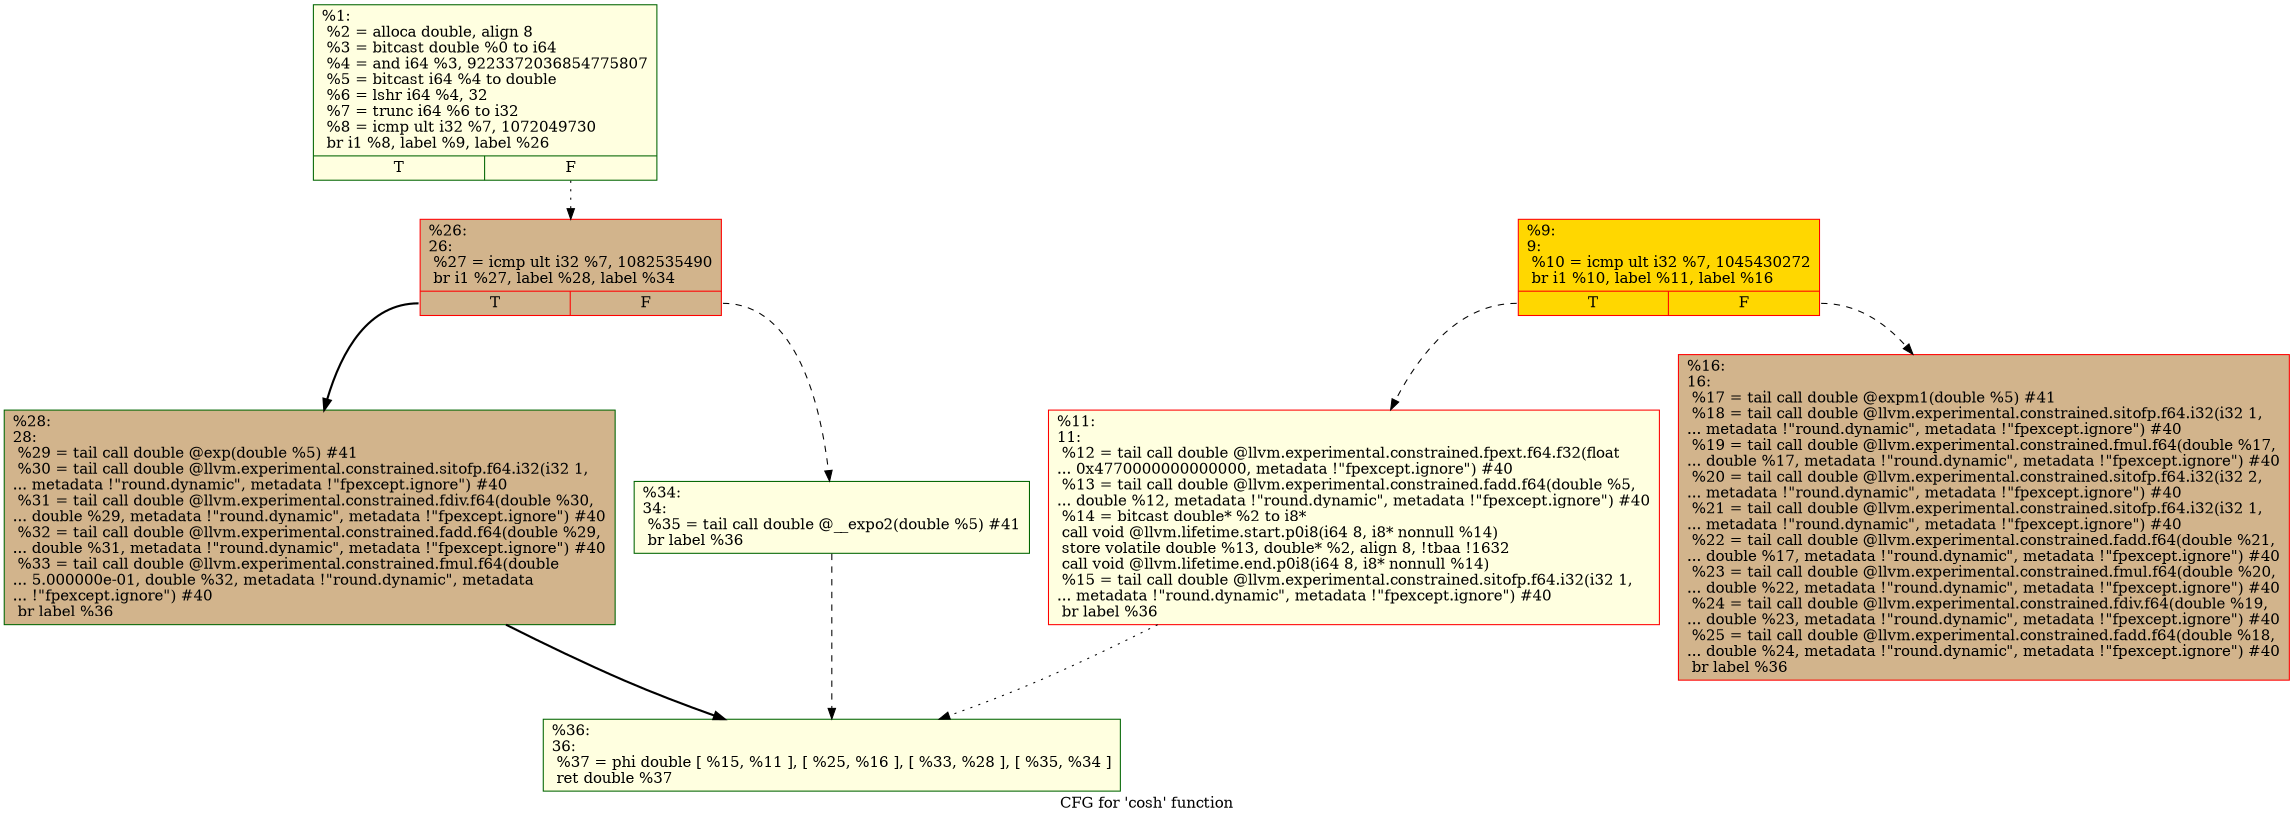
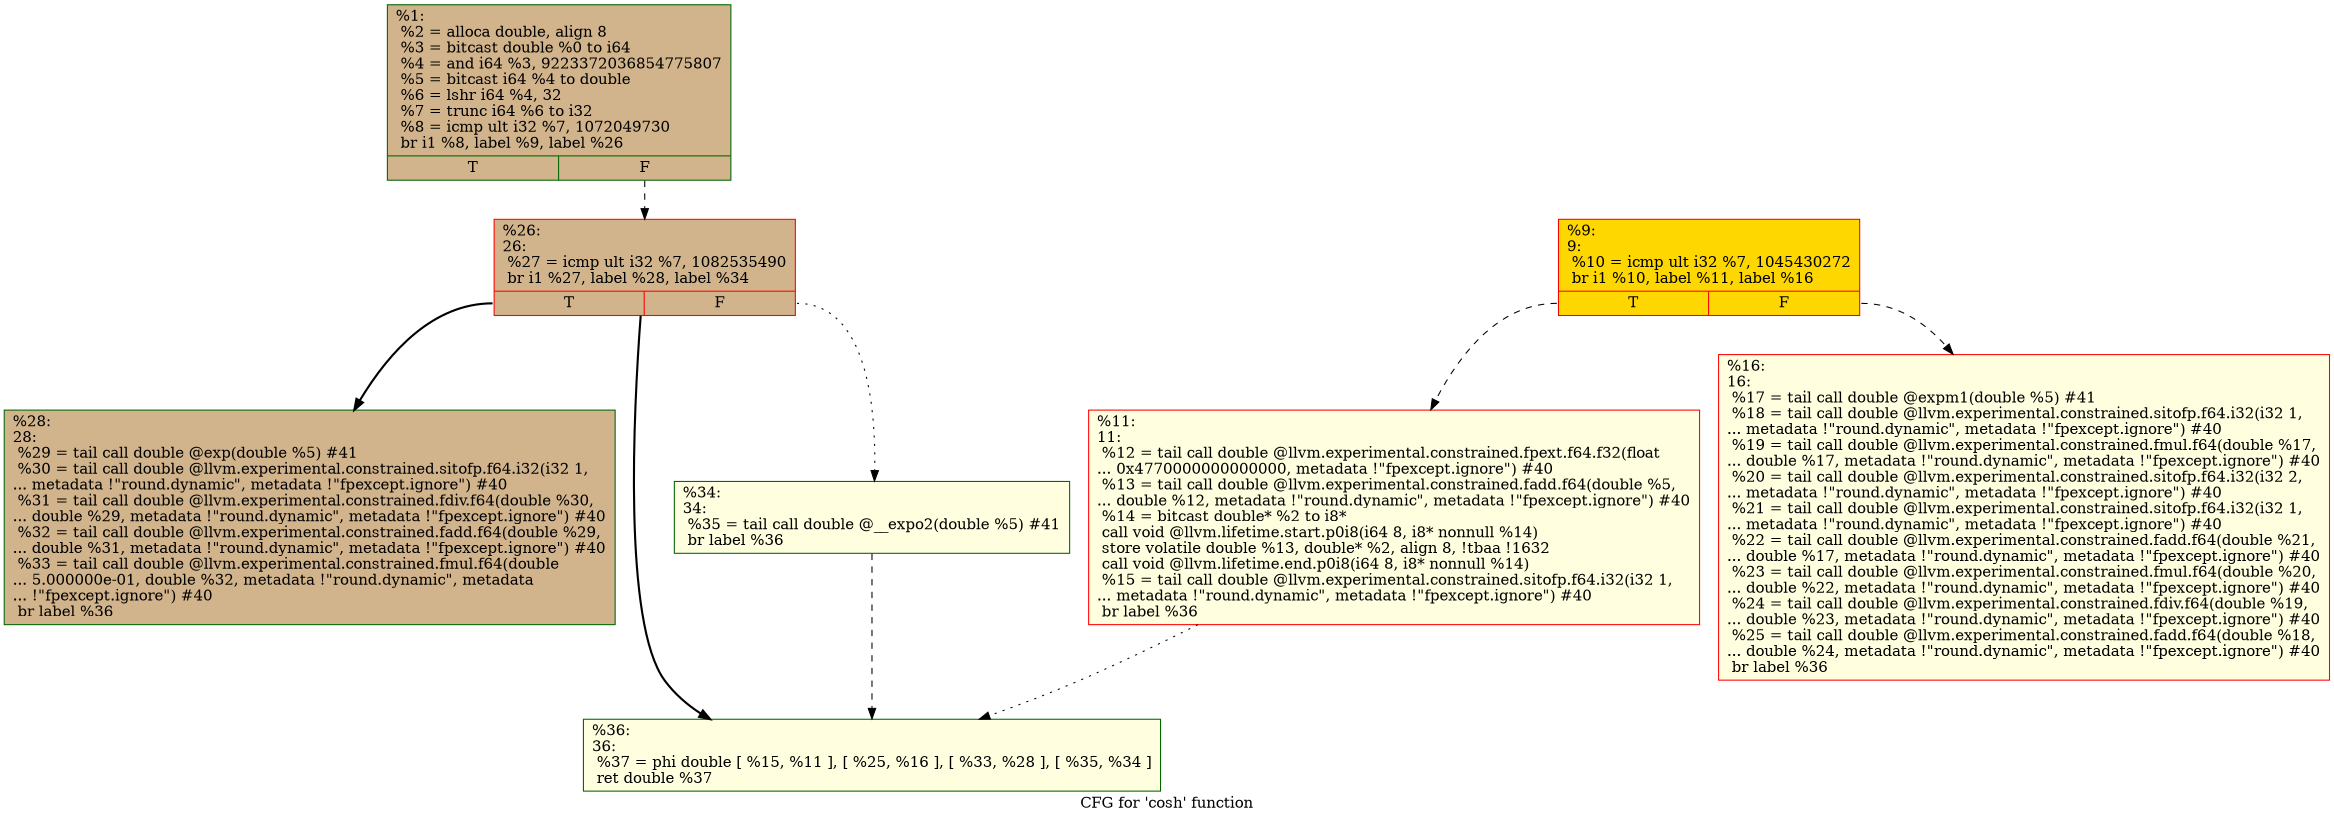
node "%1:": fillcolor lightyellow -> tan
edge "%1:" -> "%26:": style dotted -> dashed
edge "%26:" -> "%34:": style dashed -> dotted
node "%16:": fillcolor tan -> lightyellow
edge "%28:" -> "%36:": now "%26:" -> "%36:"
